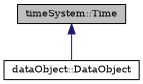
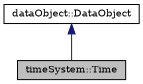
edge "dataObject::DataObject" -> "timeSystem::Time": reversed
